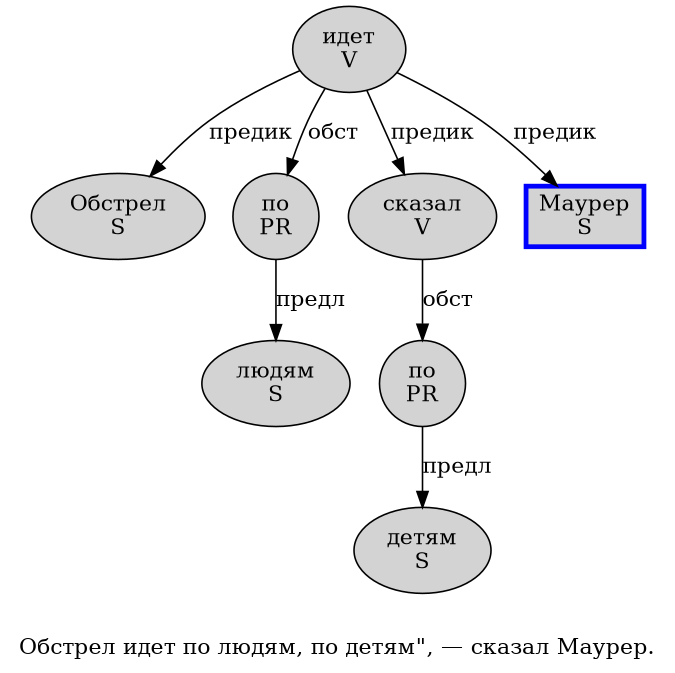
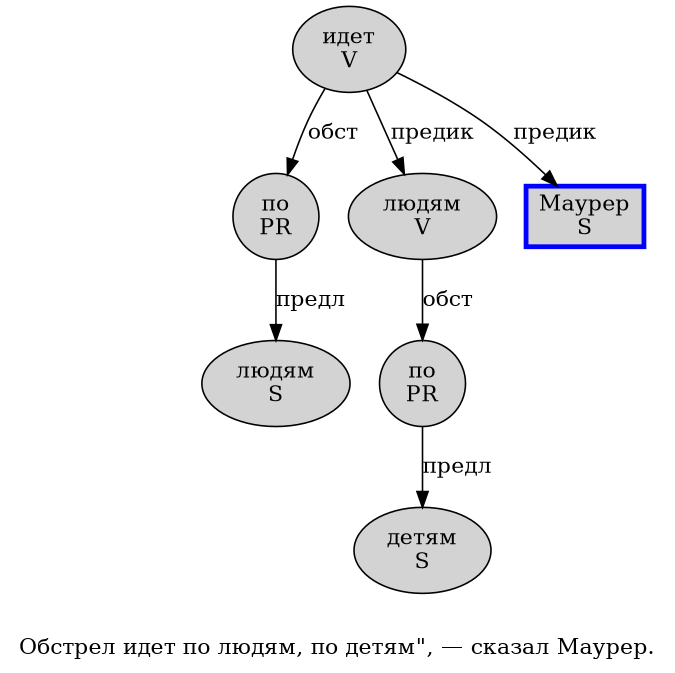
node "Обстрел S": removed
node "сказал V": label "сказал V" -> "людям V"
